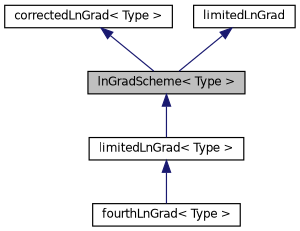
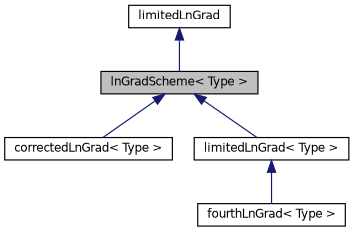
edge "lnGradScheme< Type >" -> "correctedLnGrad< Type >": reversed
